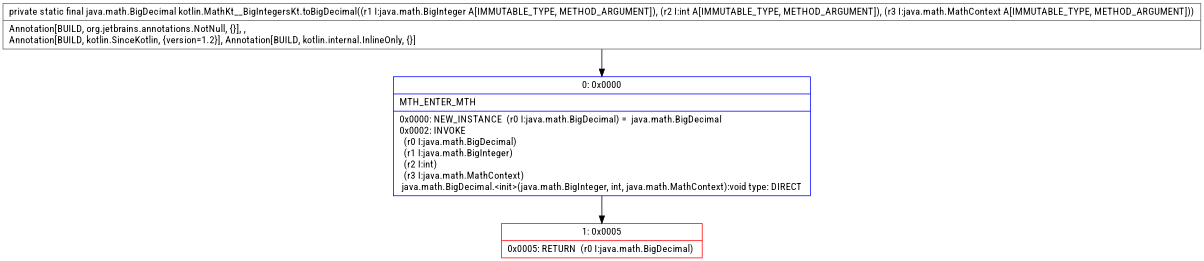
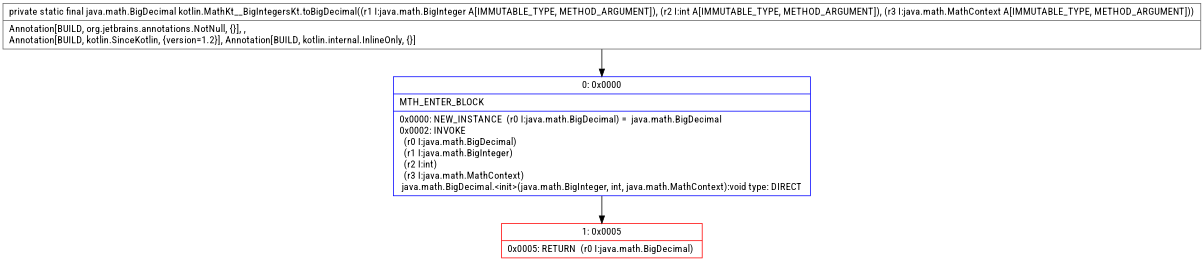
node "0: 0x0000": text "MTH_ENTER_MTH" -> "MTH_ENTER_BLOCK"
